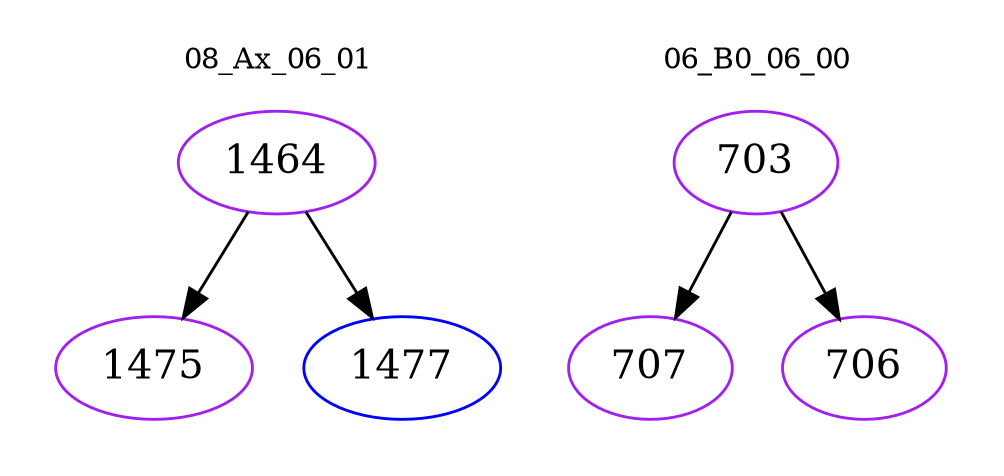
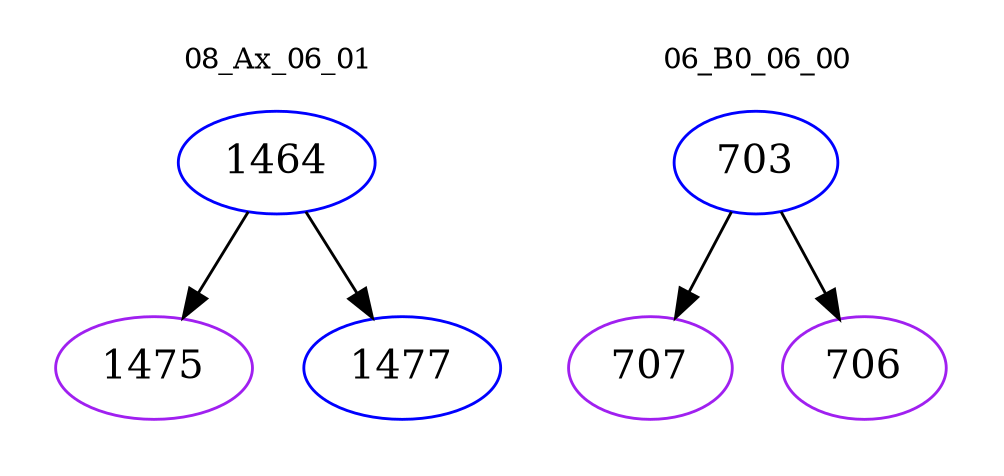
node "1464": color purple -> blue
node "703": color purple -> blue
